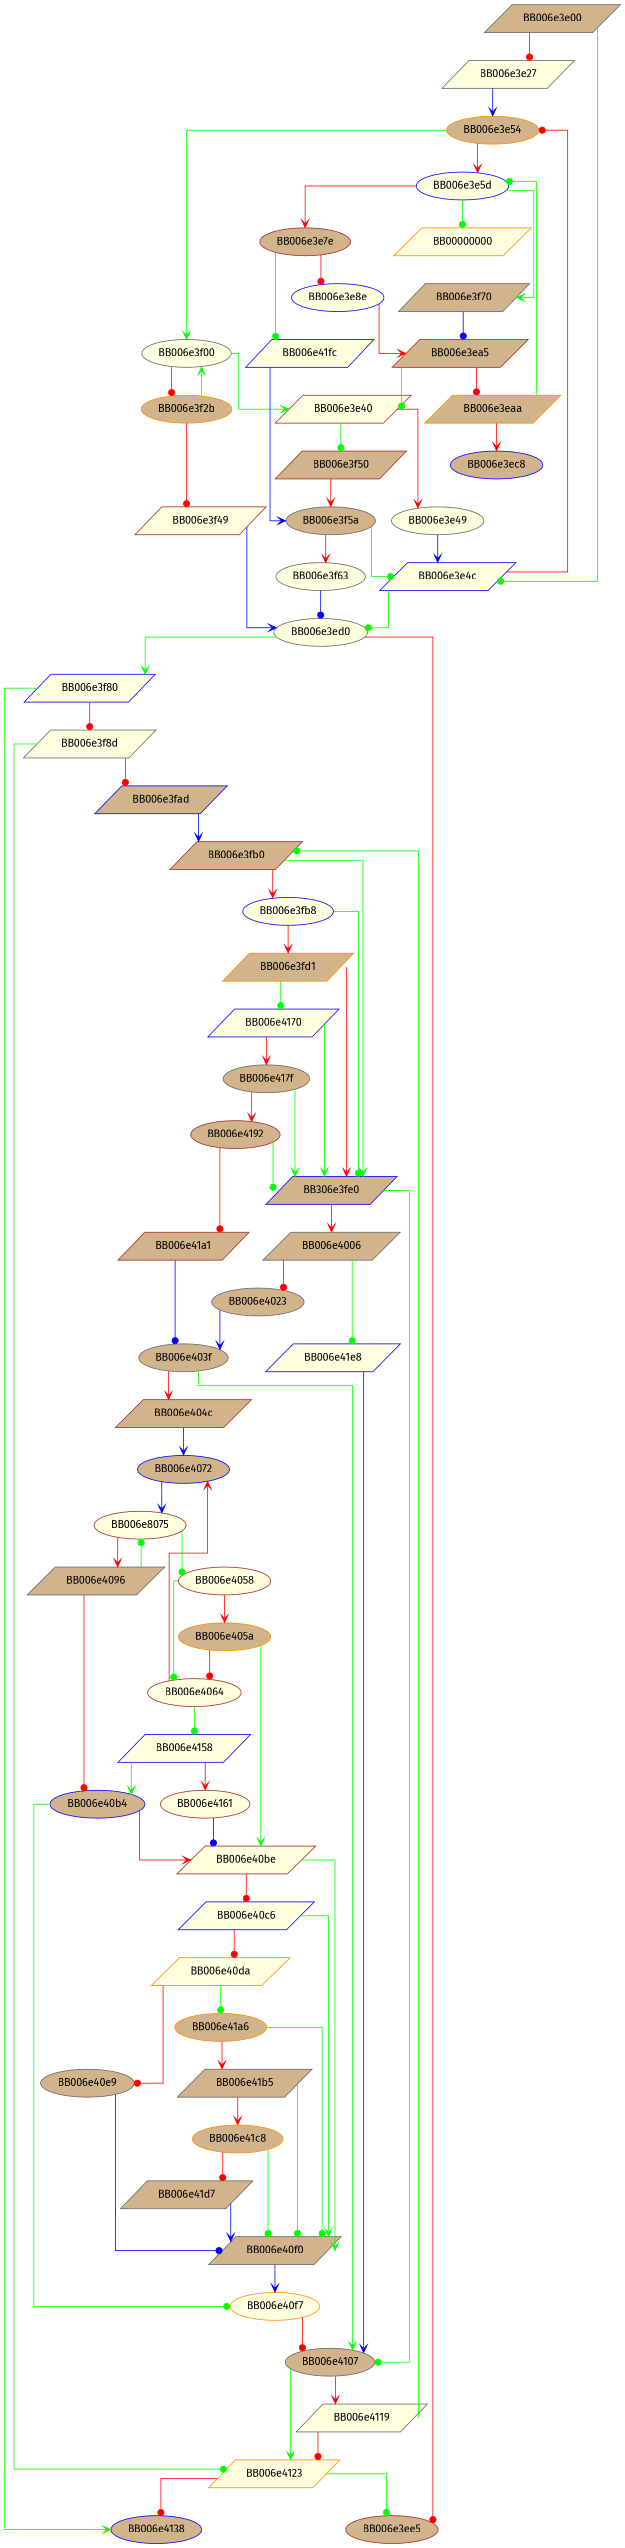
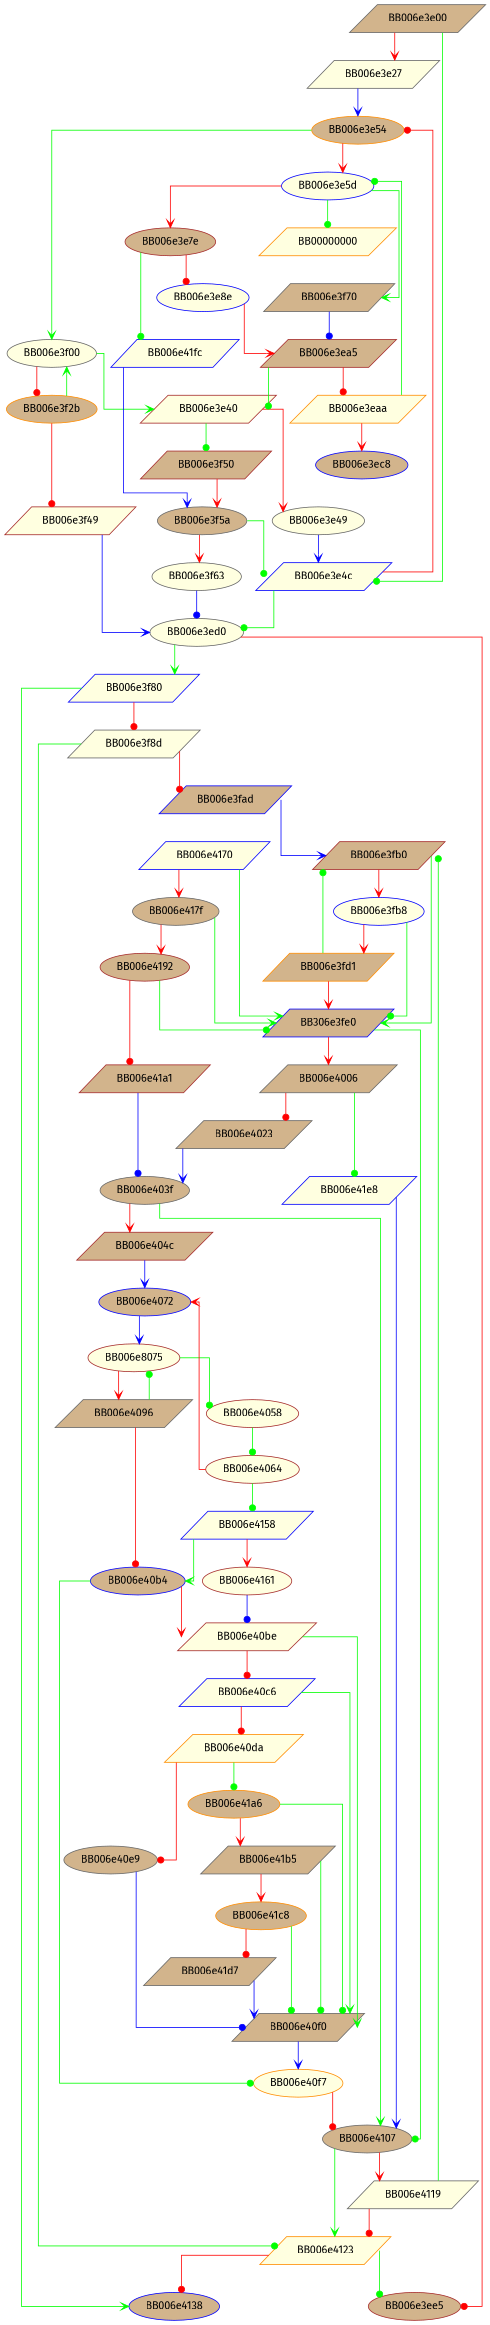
edge "BB006e3e00" -> "BB006e3e27": arrowhead dot -> vee
node "BB006e3eaa": fillcolor tan -> lightyellow
edge "BB006e3fd1" -> "BB006e4170": now "BB006e3fd1" -> "BB006e3fb0"
node "BB006e4023": shape ellipse -> parallelogram
node "BB006e405a": removed
